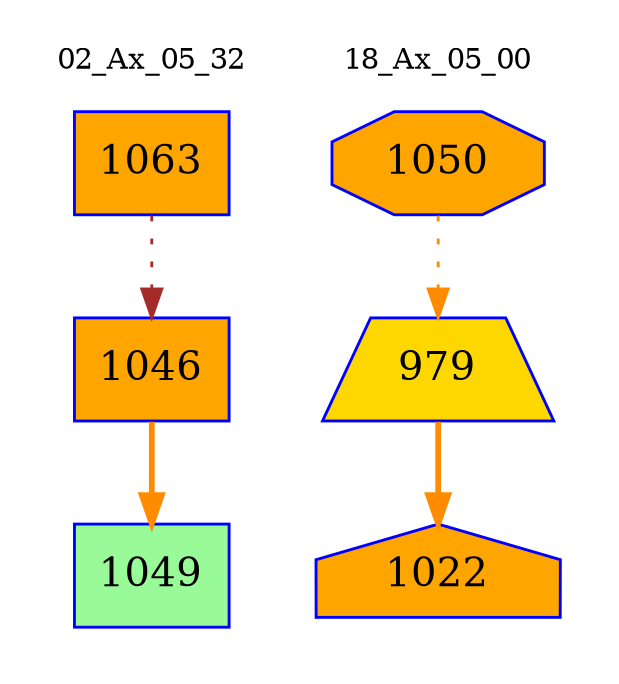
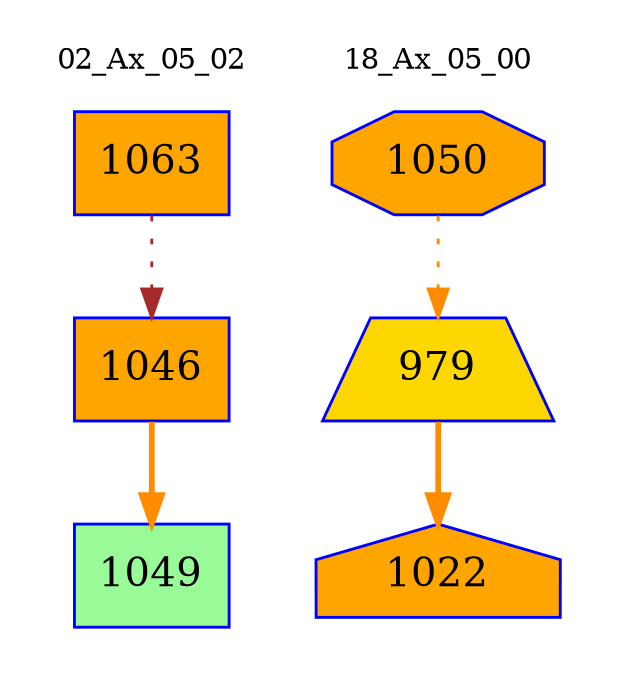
cluster "02_Ax_05_32": label "02_Ax_05_32" -> "02_Ax_05_02"
